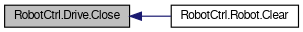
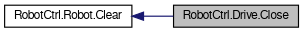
edge "RobotCtrl.Robot.Clear" -> "RobotCtrl.Drive.Close": reversed
